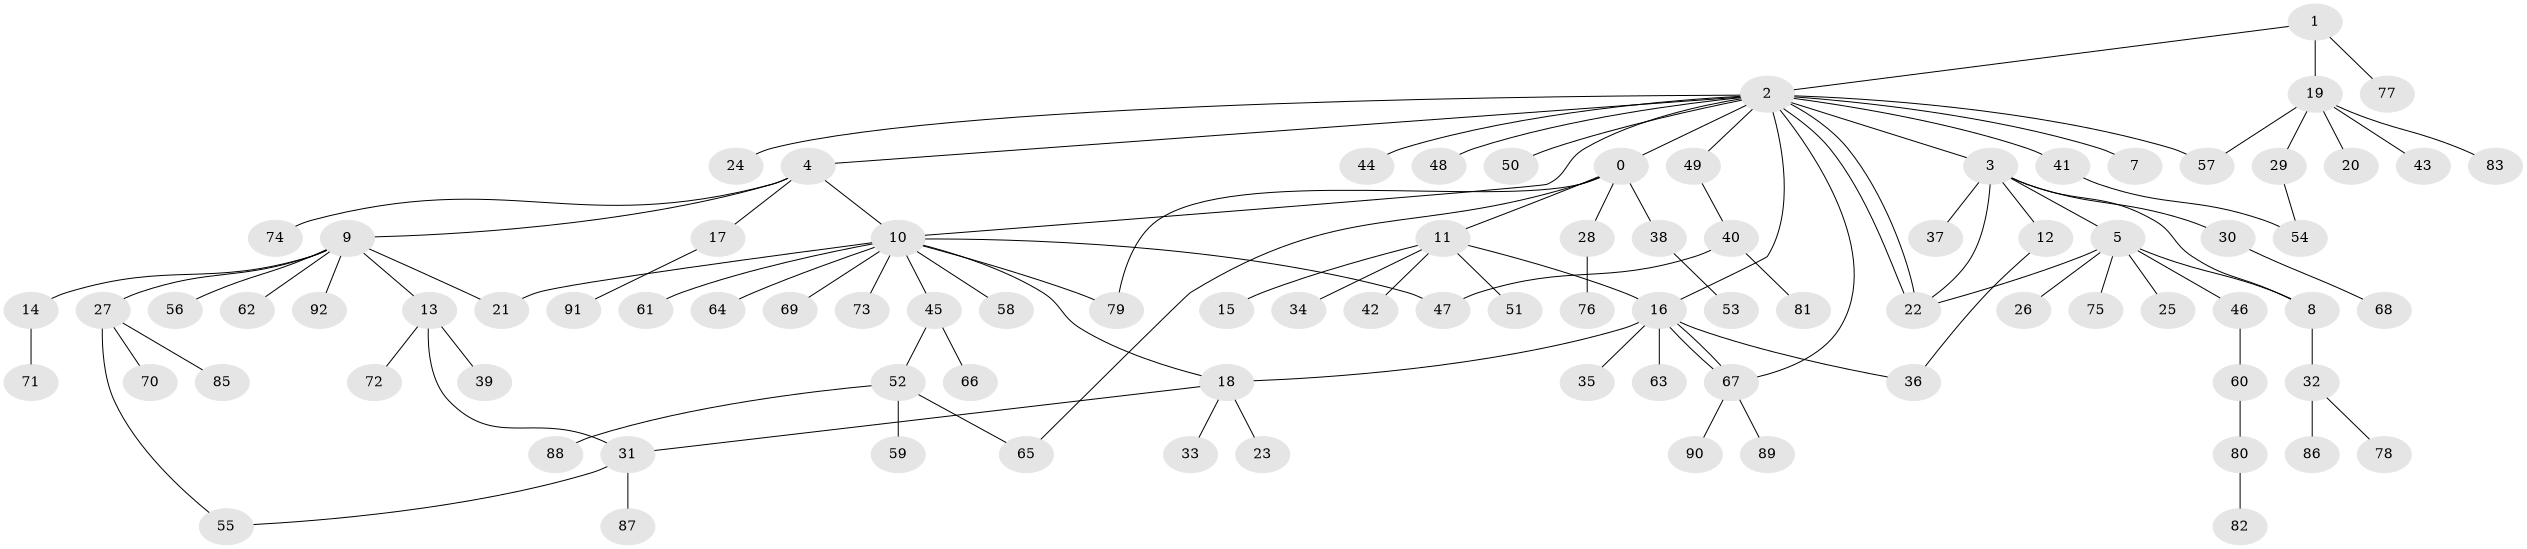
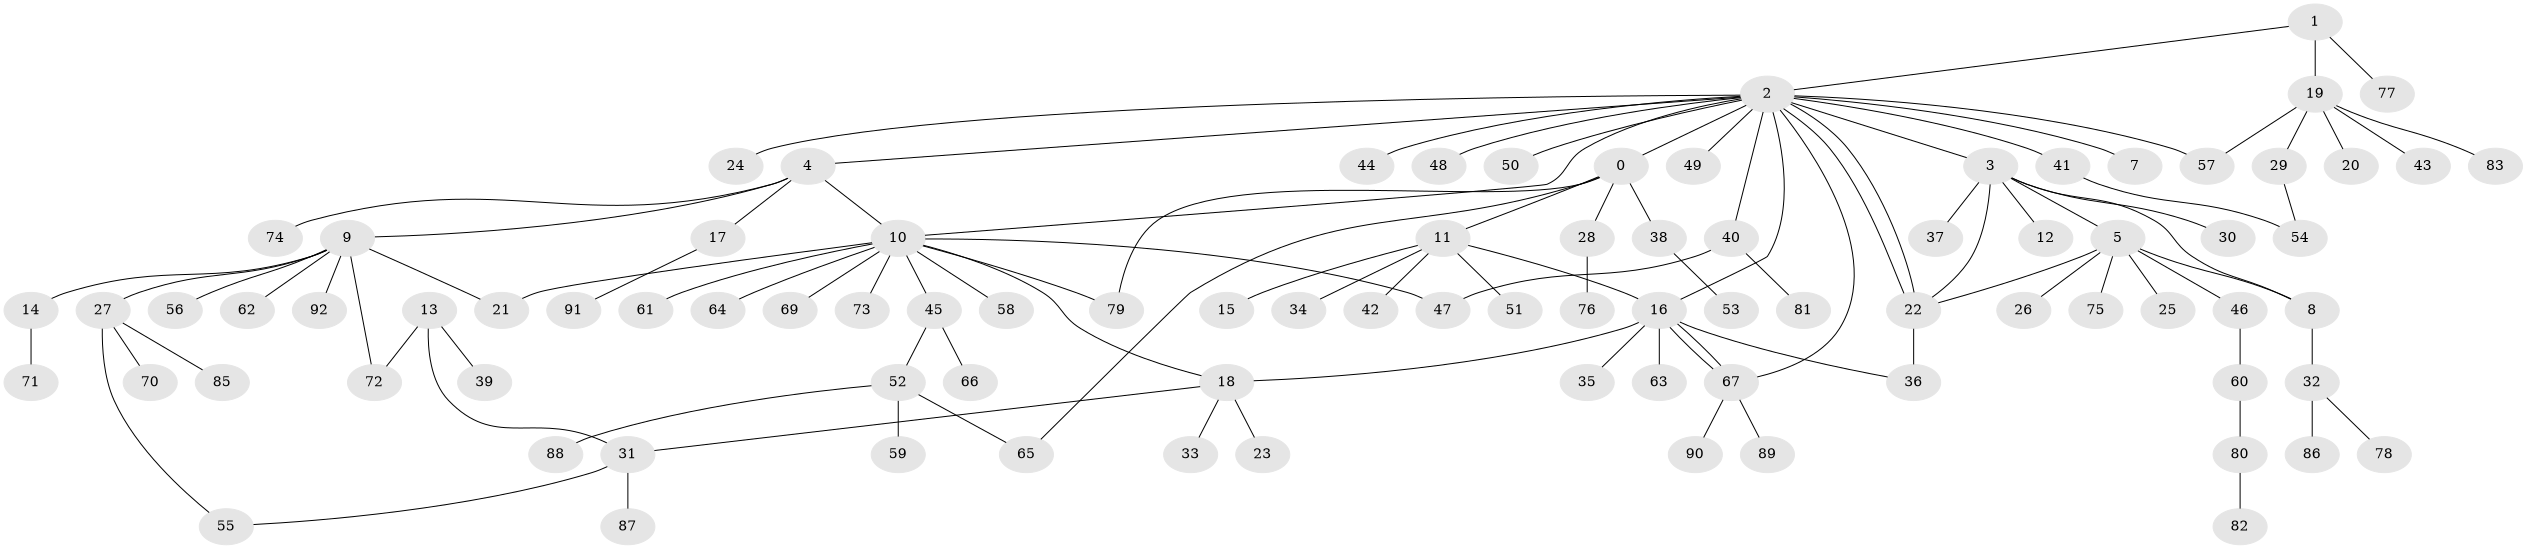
edge "49" -- "40": now "2" -- "40"
edge "9" -- "13": now "9" -- "72"
edge "12" -- "36": now "22" -- "36"
node "68": removed
